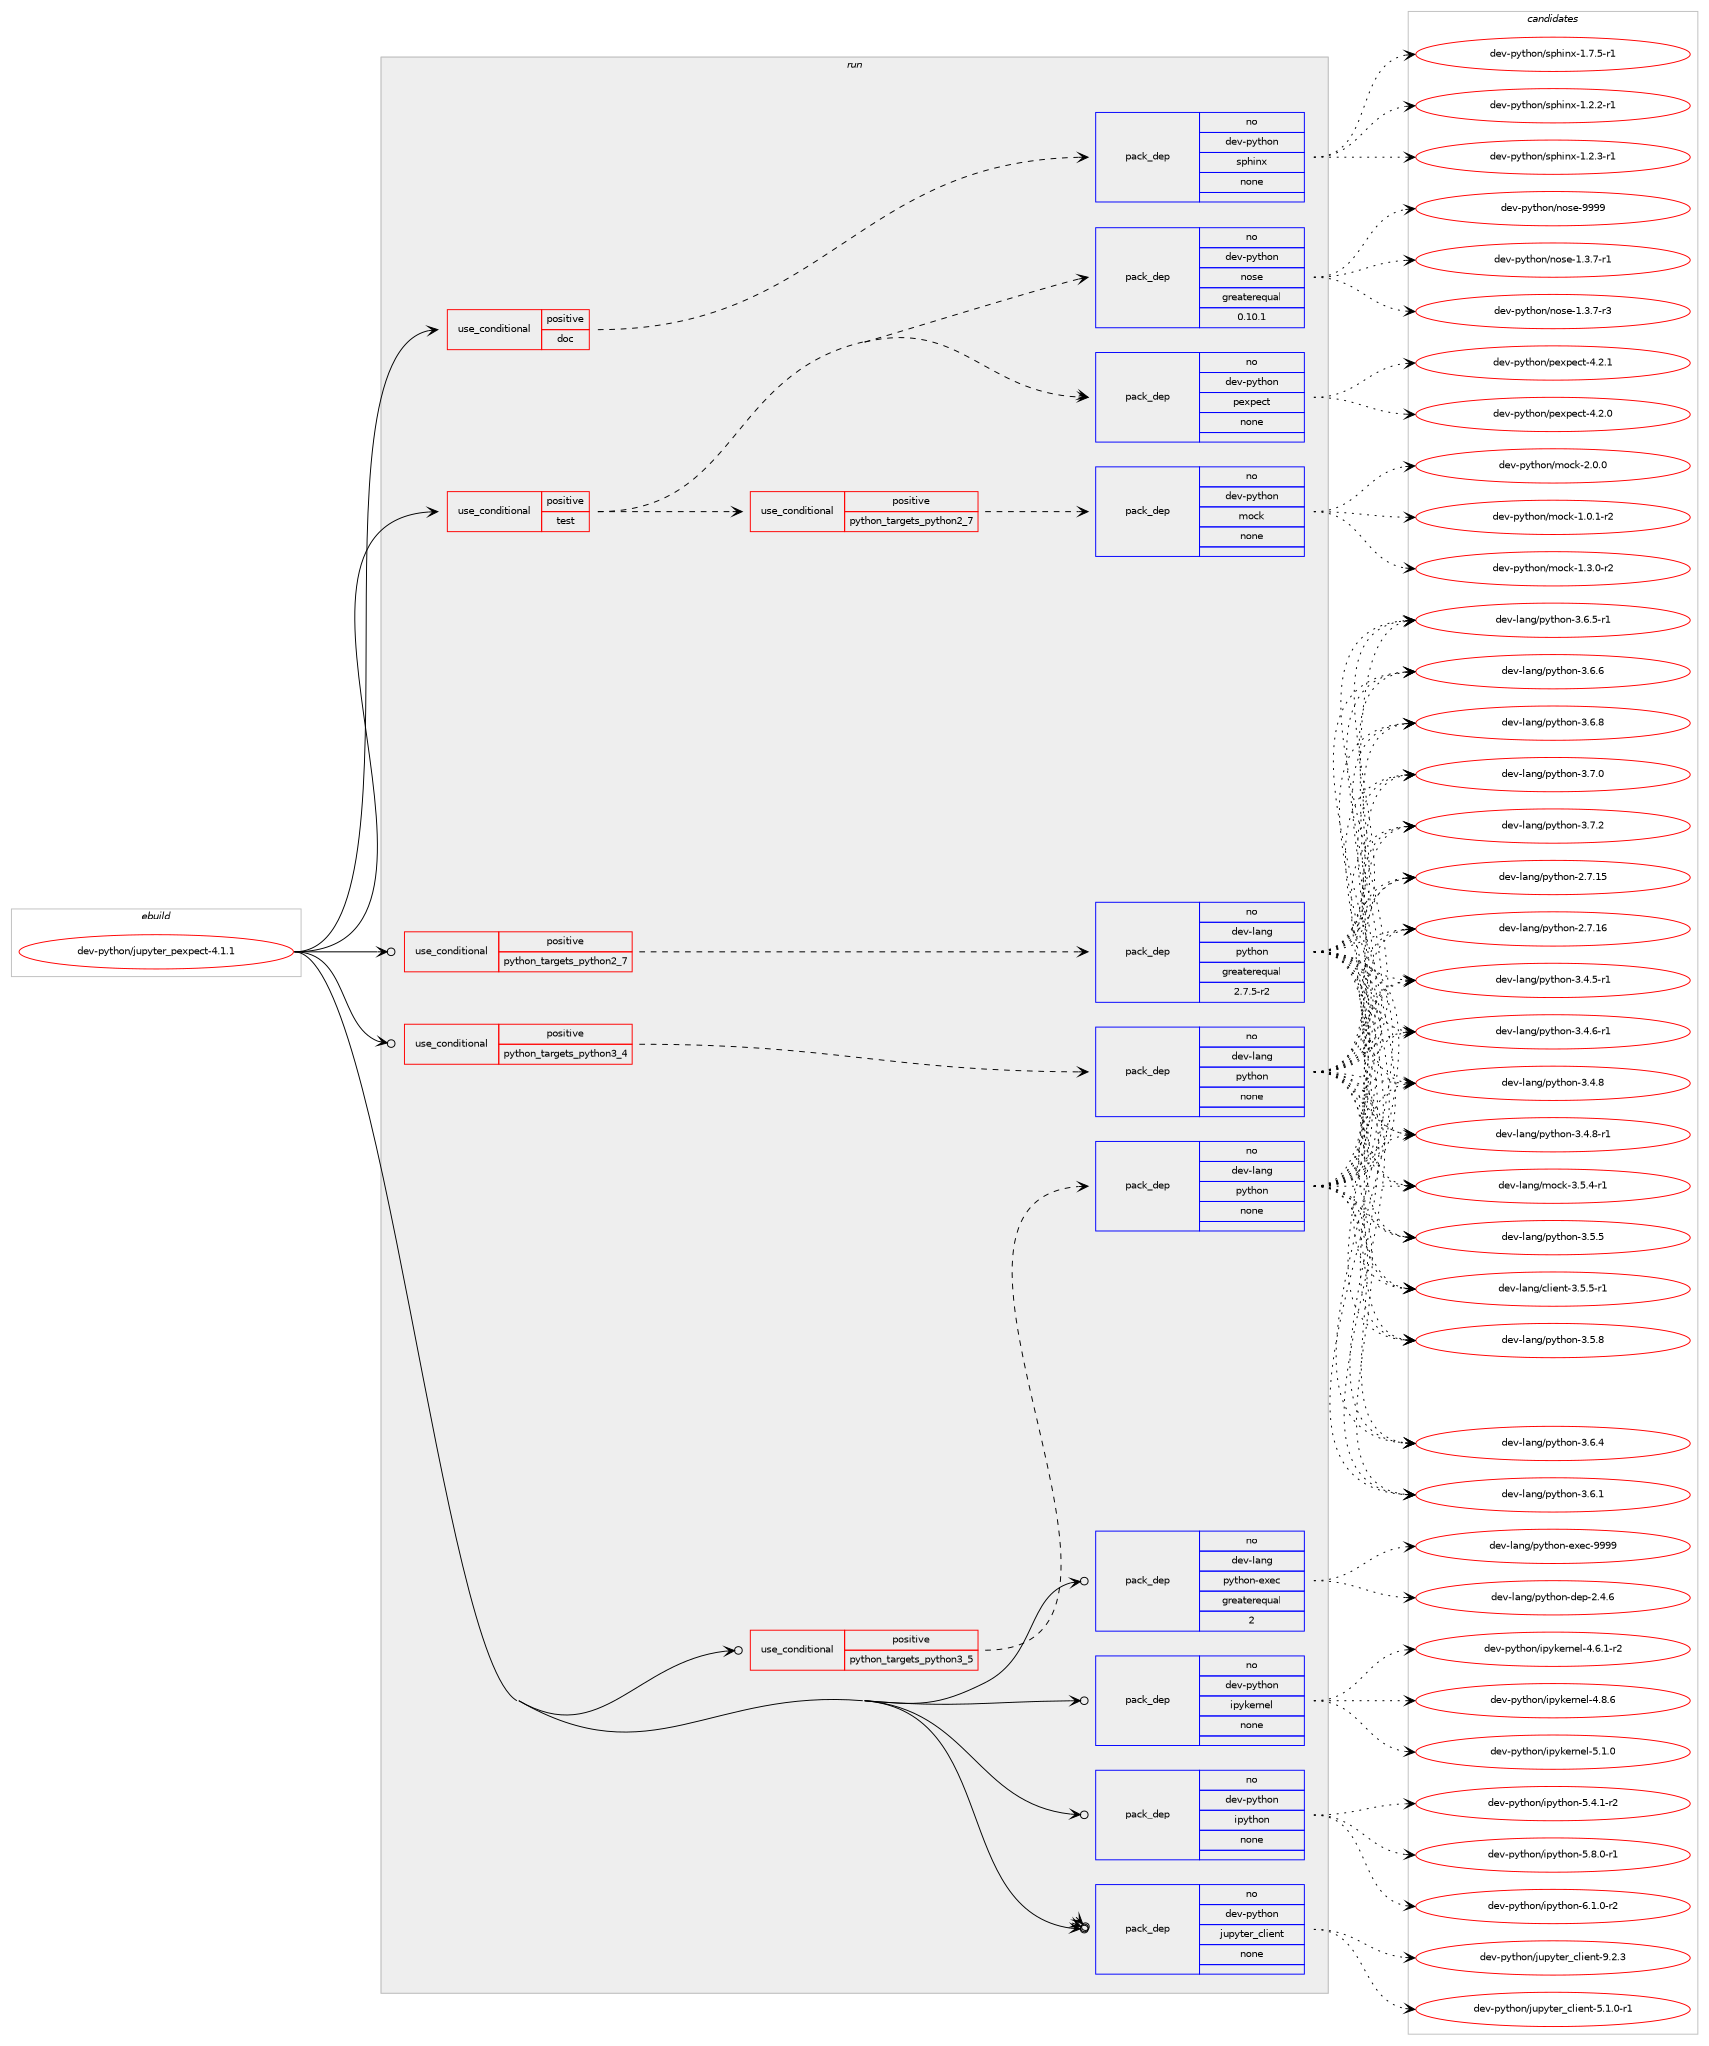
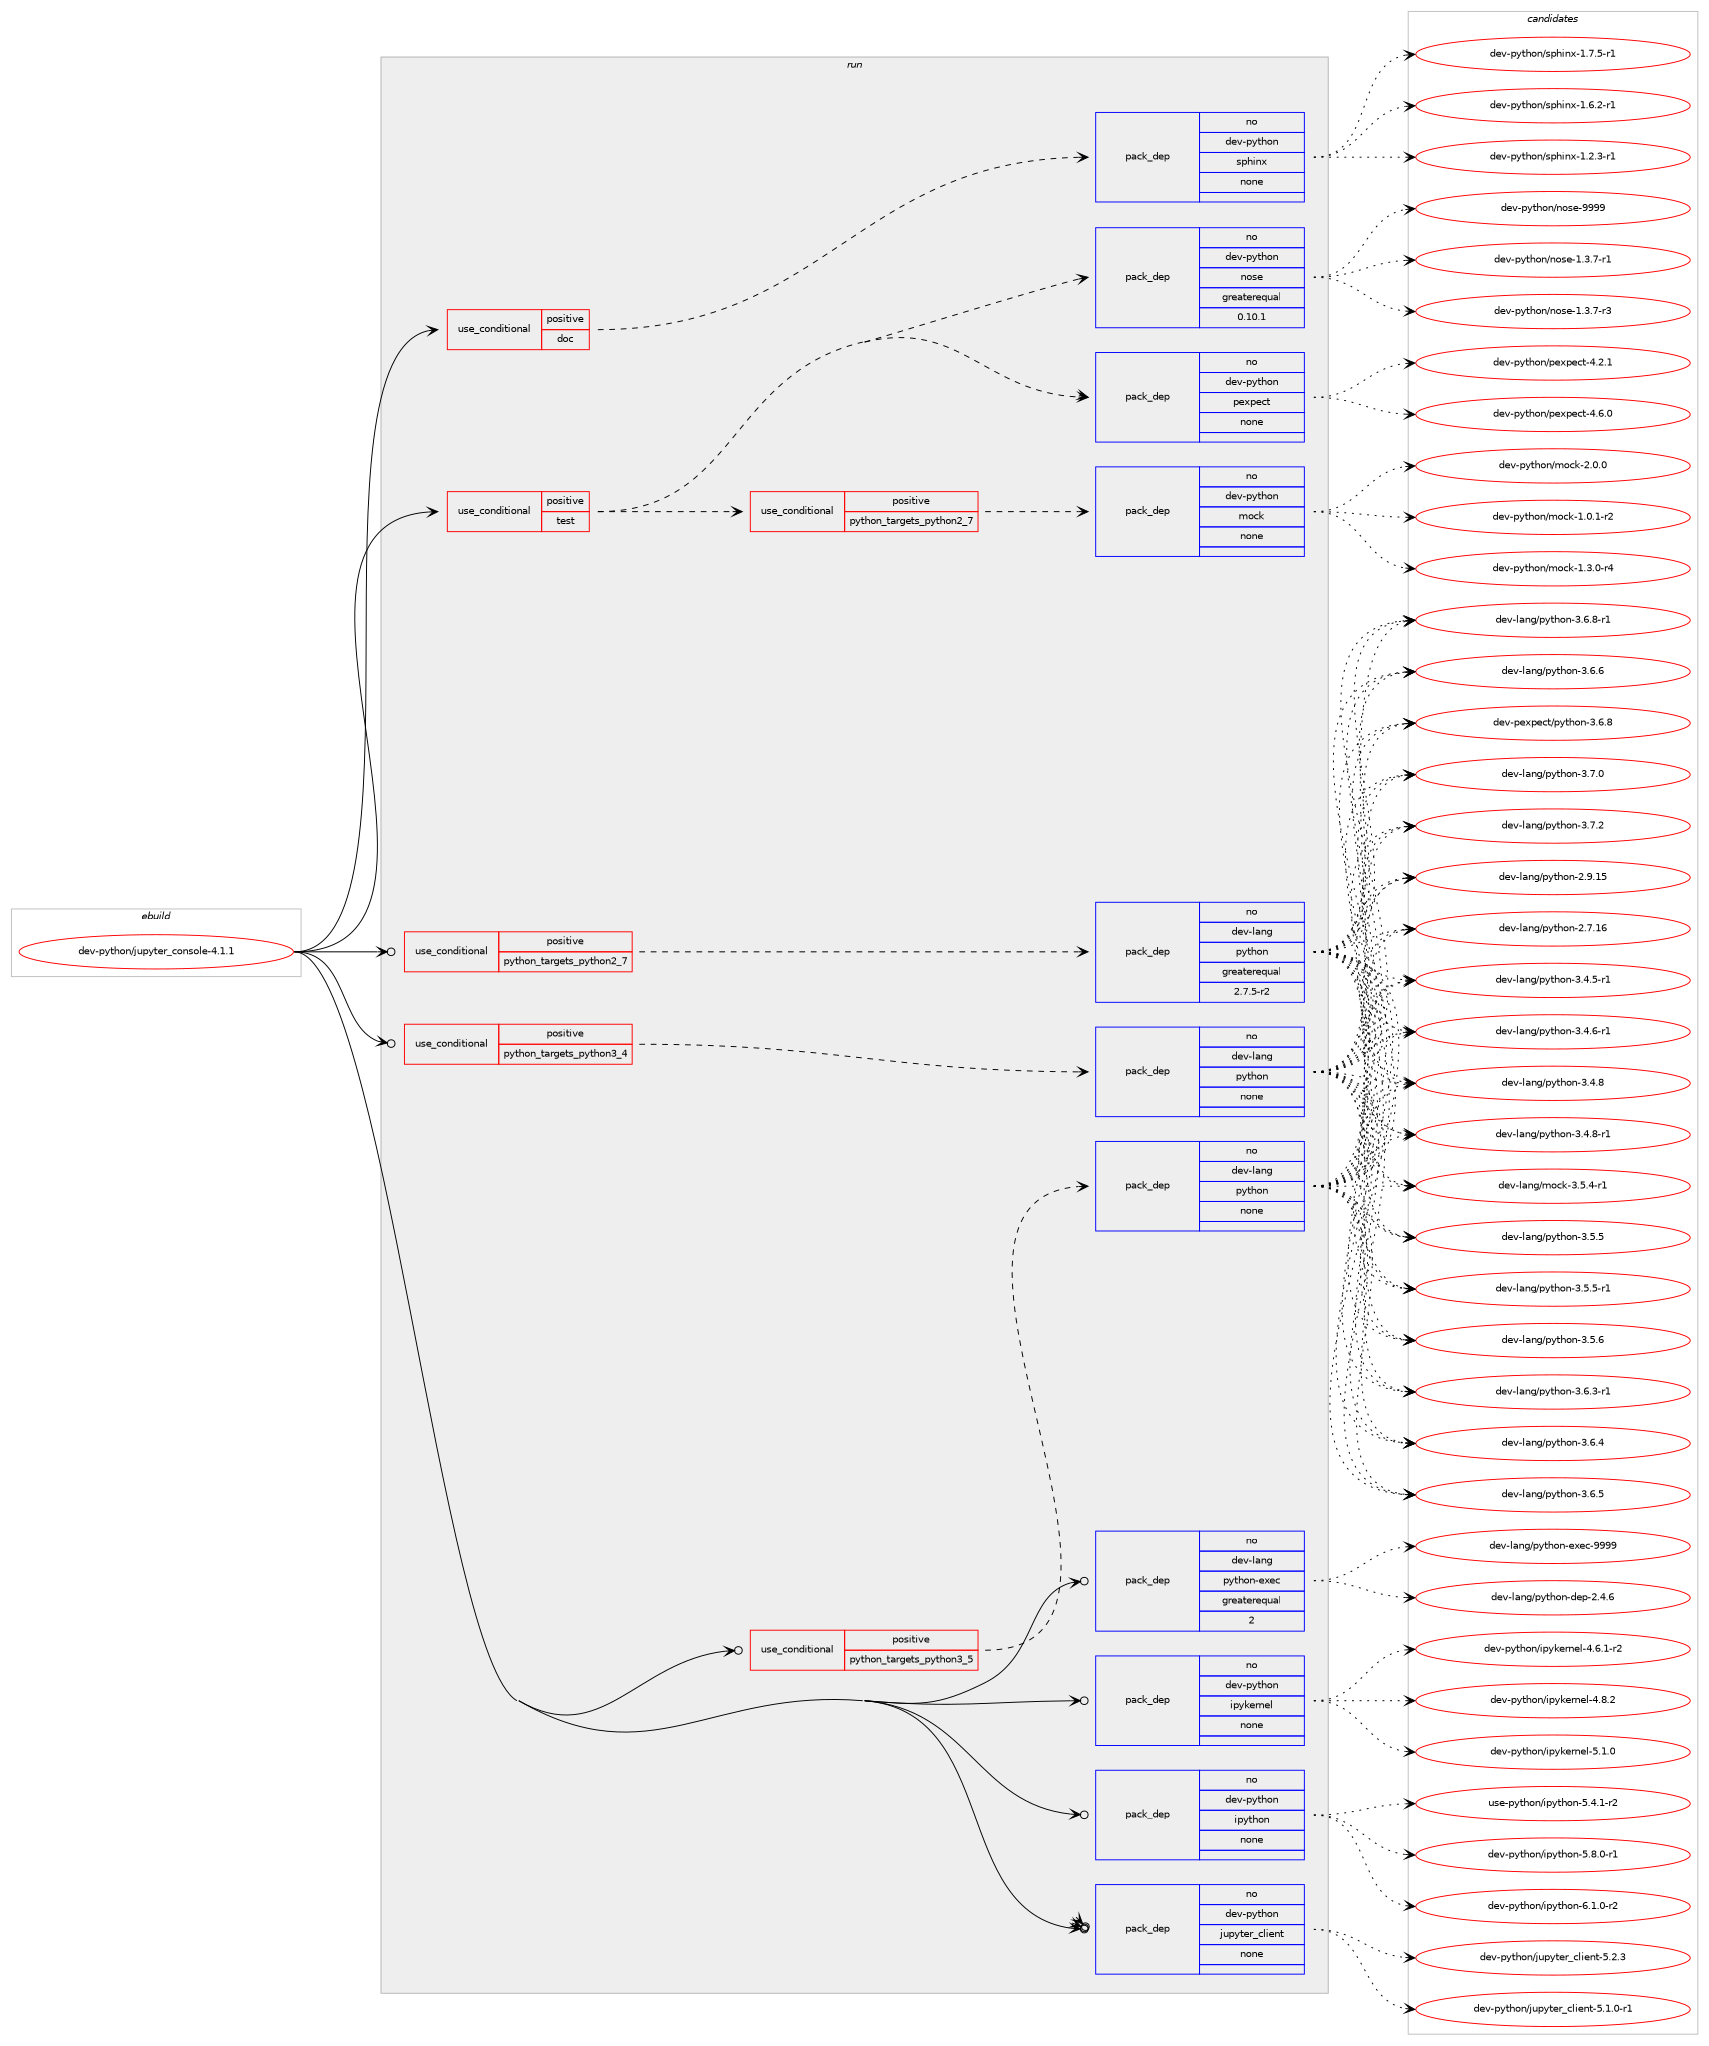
node "dev-python/sphinx-1.2.2-r1": label "dev-python/sphinx-1.2.2-r1" -> "dev-python/sphinx-1.6.2-r1"
node "dev-python/pexpect-4.2.0": label "dev-python/pexpect-4.2.0" -> "dev-python/pexpect-4.6.0"
node "dev-python/mock-1.3.0-r2": label "dev-python/mock-1.3.0-r2" -> "dev-python/mock-1.3.0-r4"
node "dev-lang/python-3.6.5-r1": label "dev-lang/python-3.6.5-r1" -> "dev-lang/python-3.6.8-r1"
node "dev-lang/python-3.6.8": label "dev-lang/python-3.6.8" -> "dev-pexpect/python-3.6.8"
node "dev-lang/python-2.7.15": label "dev-lang/python-2.7.15" -> "dev-lang/python-2.9.15"
node "dev-python/jupyter_pexpect-4.1.1": label "dev-python/jupyter_pexpect-4.1.1" -> "dev-python/jupyter_console-4.1.1"
node "dev-lang/client-3.5.5-r1": label "dev-lang/client-3.5.5-r1" -> "dev-lang/python-3.5.5-r1"
node "dev-lang/python-3.5.8": label "dev-lang/python-3.5.8" -> "dev-lang/python-3.5.6"
node "dev-lang/python-3.6.3-r1": added
node "dev-lang/python-3.6.1": label "dev-lang/python-3.6.1" -> "dev-lang/python-3.6.5"
node "dev-python/ipykernel-4.8.6": label "dev-python/ipykernel-4.8.6" -> "dev-python/ipykernel-4.8.2"
node "dev-python/ipython-5.4.1-r2": label "dev-python/ipython-5.4.1-r2" -> "use-python/ipython-5.4.1-r2"
node "dev-python/jupyter_client-9.2.3": label "dev-python/jupyter_client-9.2.3" -> "dev-python/jupyter_client-5.2.3"
